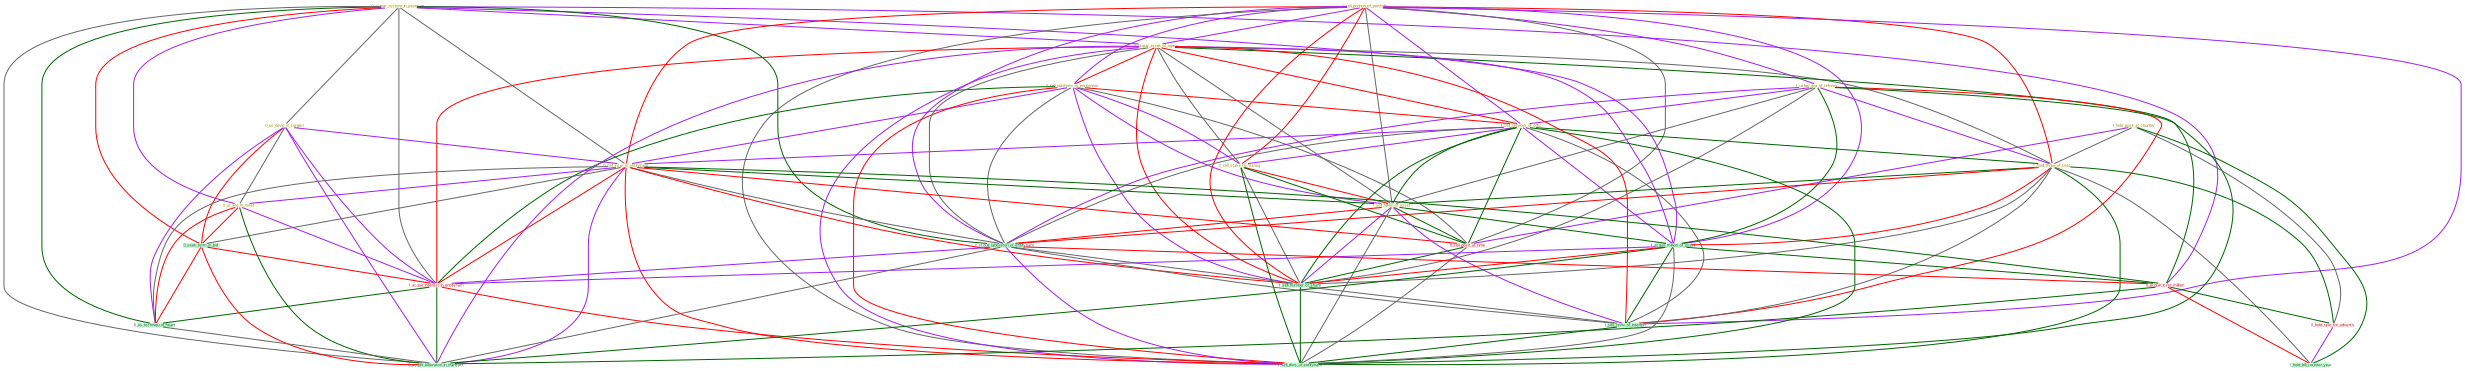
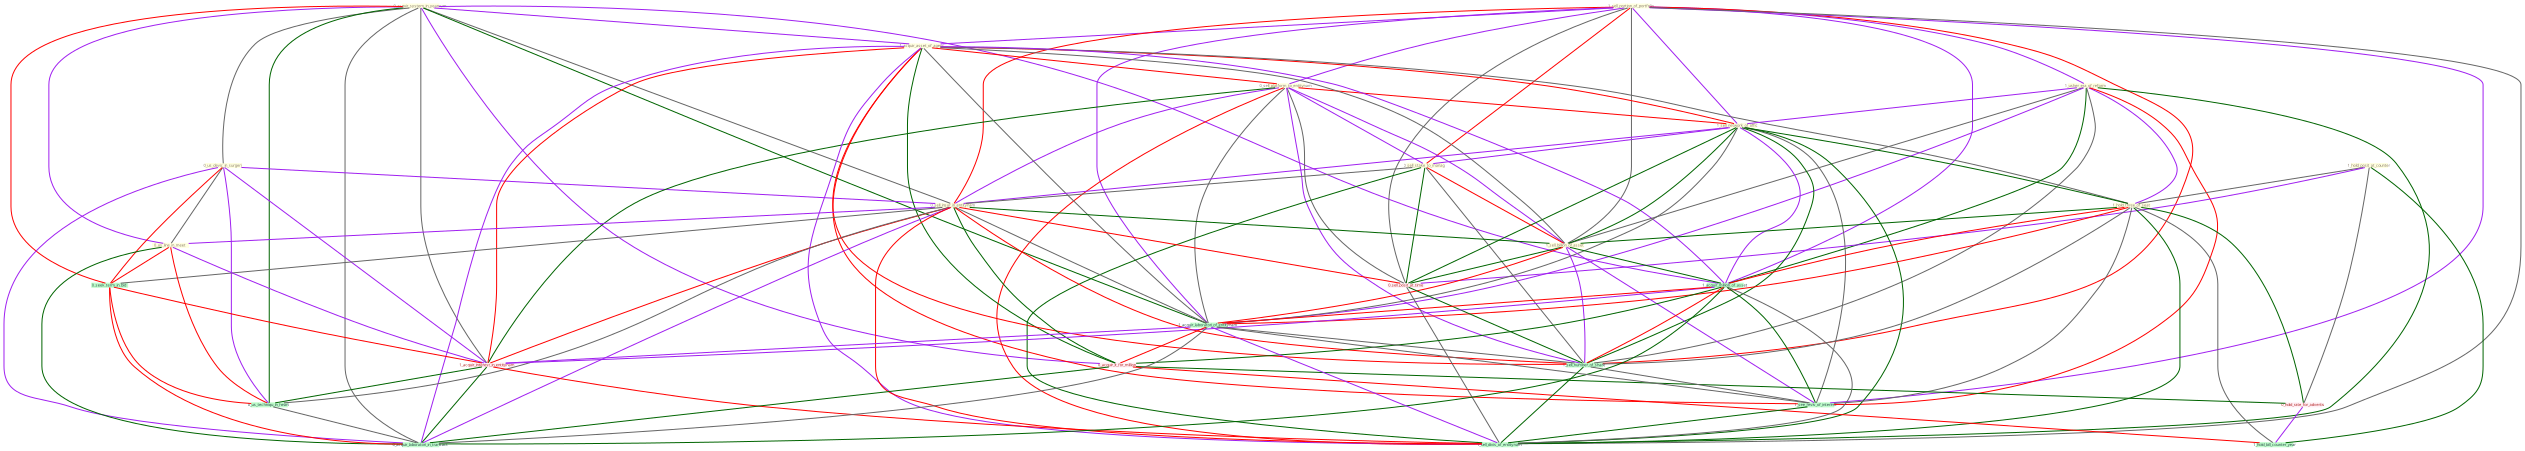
edge "1_sell_portion_of_portfolio" -- "1_hold_three_of_seat": removed
edge "1_acquir_asset_of_agenc" -- "0_sell_stake_to_manag": now "0_sell_insur_in_entitynam" -- "0_sell_stake_to_manag"
edge "1_sell_billion_of_asset" -- "1_sell_divis_of_entitynam": removed
edge "1_acquir_million_of_asset" -- "1_acquir_laboratori_of_entitynam": added
